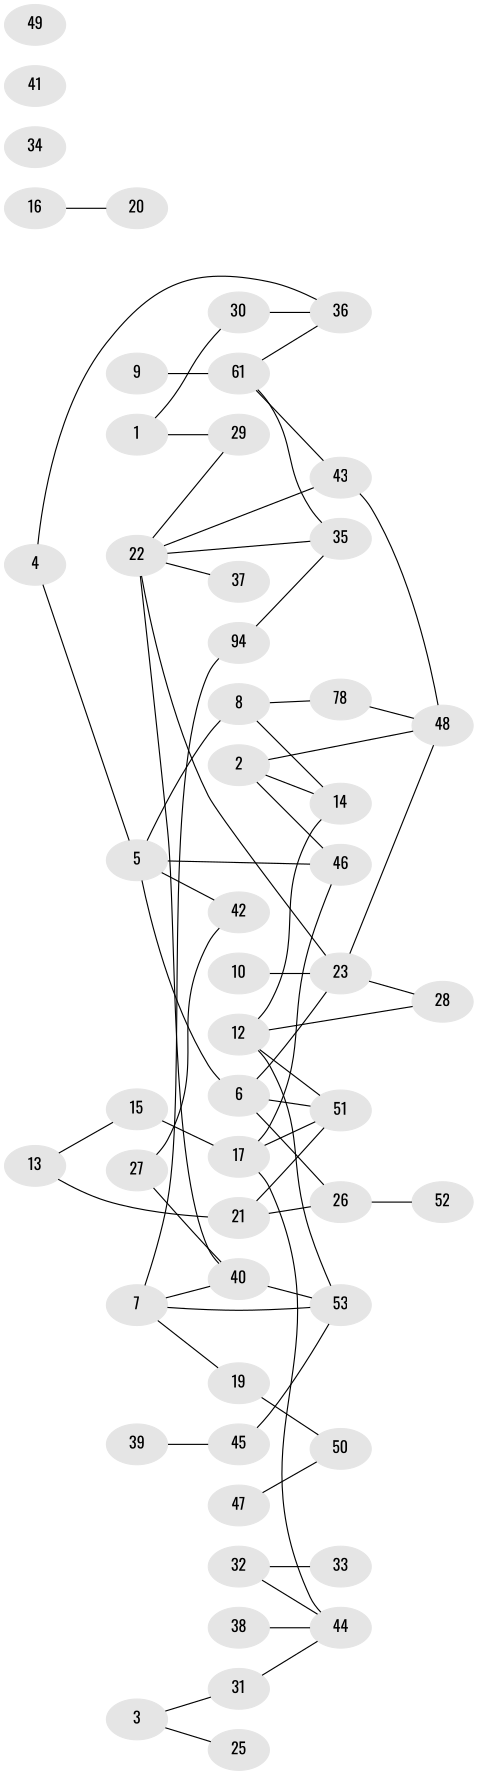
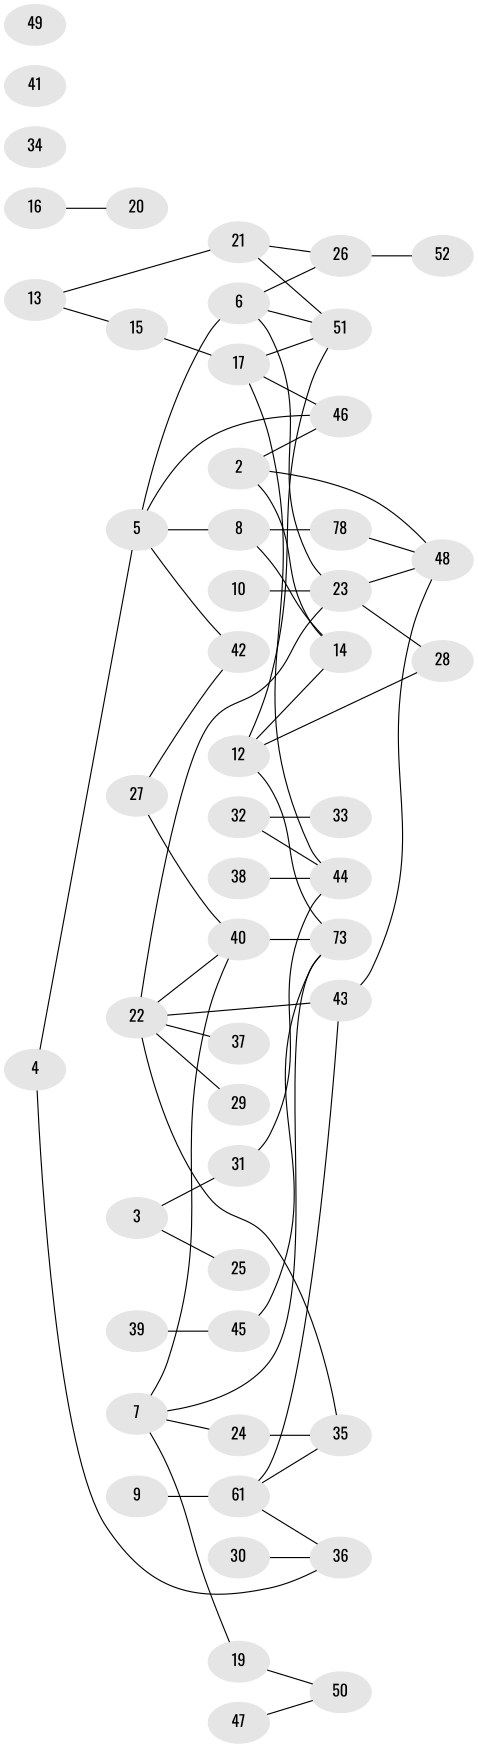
node "1": removed
node "94": label "94" -> "24"
node "53": label "53" -> "73"
